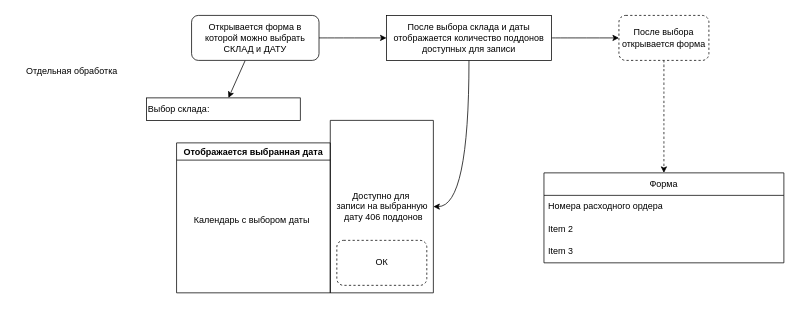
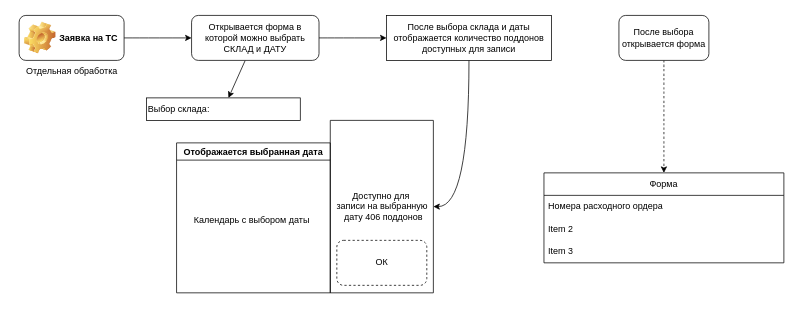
node "Заявка на ТС": added
edge "Заявка на ТС" -> "Открывается форма в которой можно выбрать СКЛАД и ДАТУ": added
edge "После выбора склада и даты отображается количество поддонов доступных для записи" -> "После выбора открывается форма": removed
node "После выбора открывается форма": style dashed -> solid
